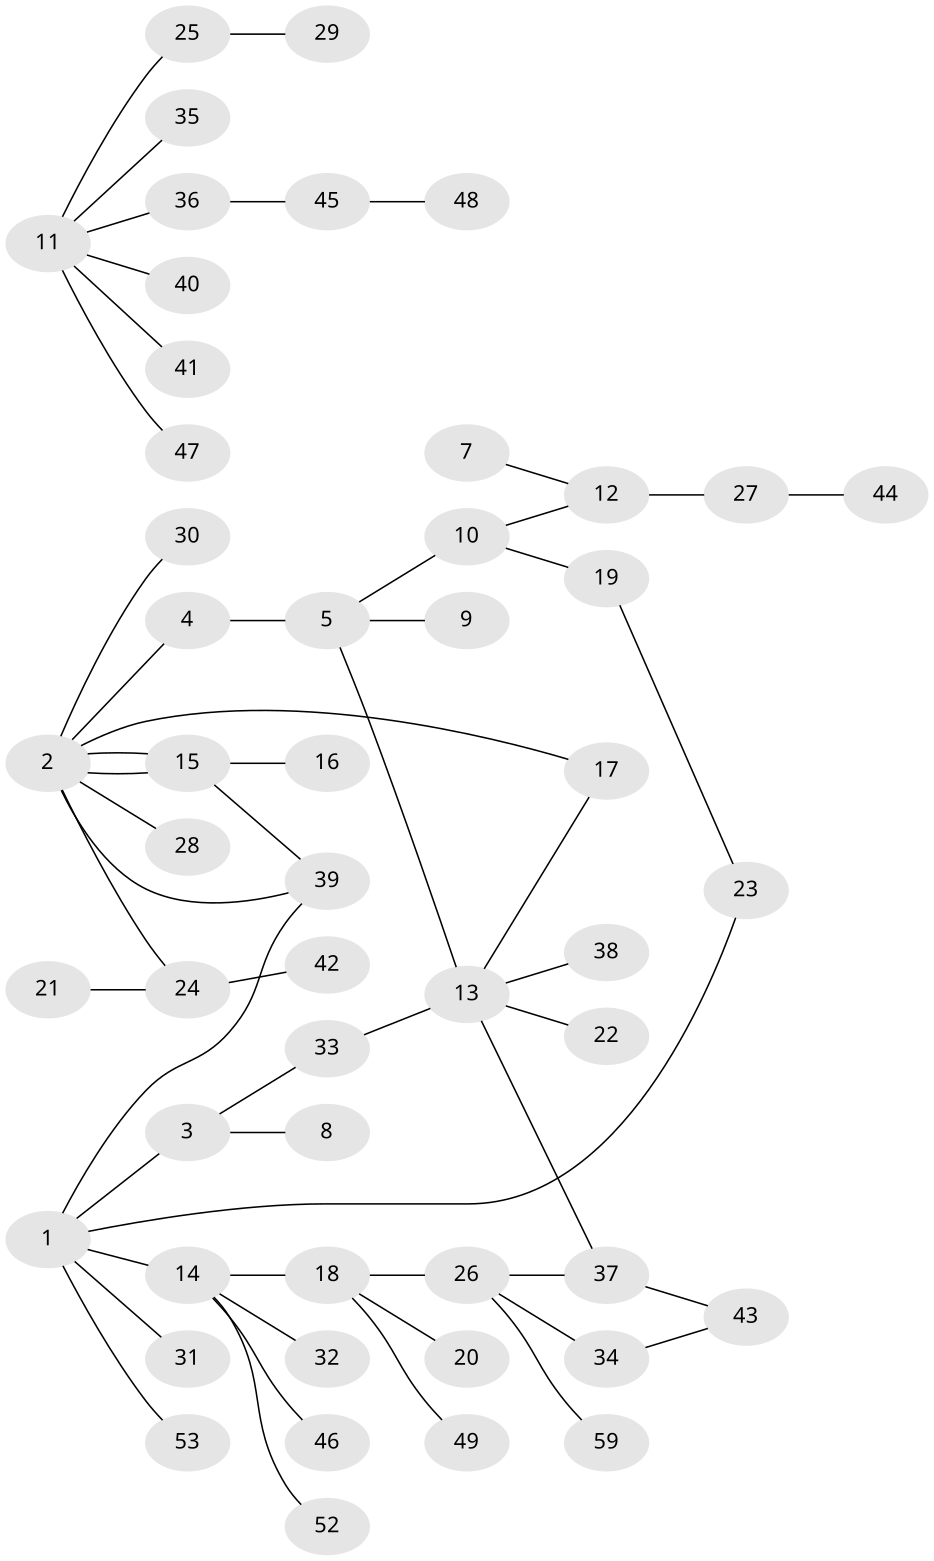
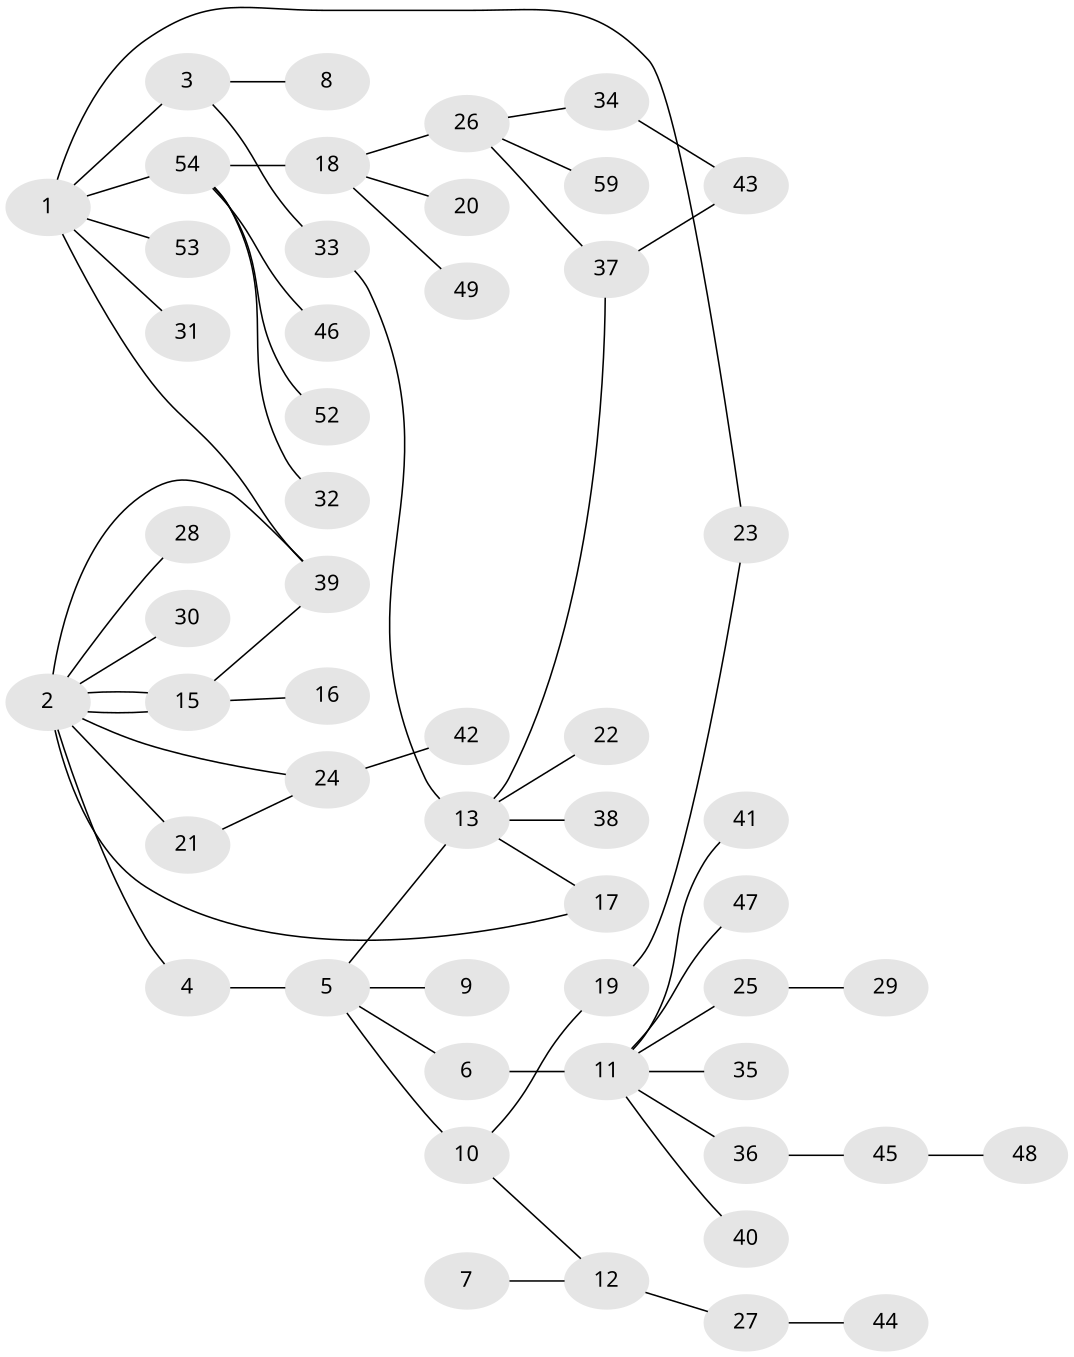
edge "2" -- "21": added
node "6": added
node "14": label "14" -> "54"
